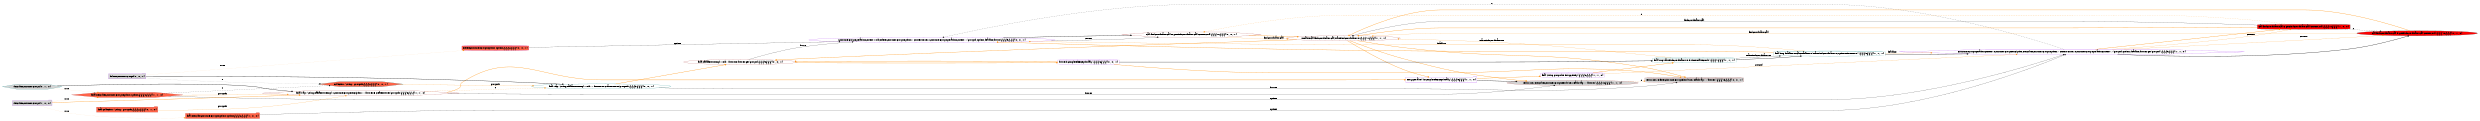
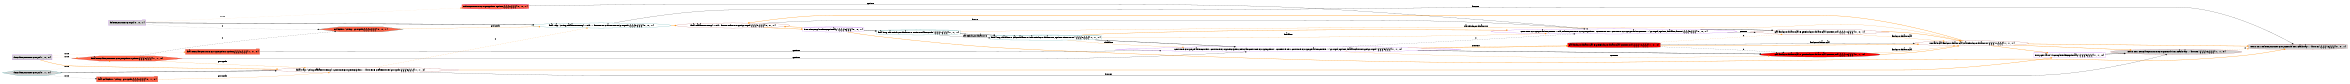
node "final String groupId = entry.getKey()@@@6@@@['1', '1', '0']": removed
edge "describeConsumerGroups['0', '1', '0']" -> "final Collection<String> groupIds@@@2@@@['0', '1', '0']": added, label "true"
